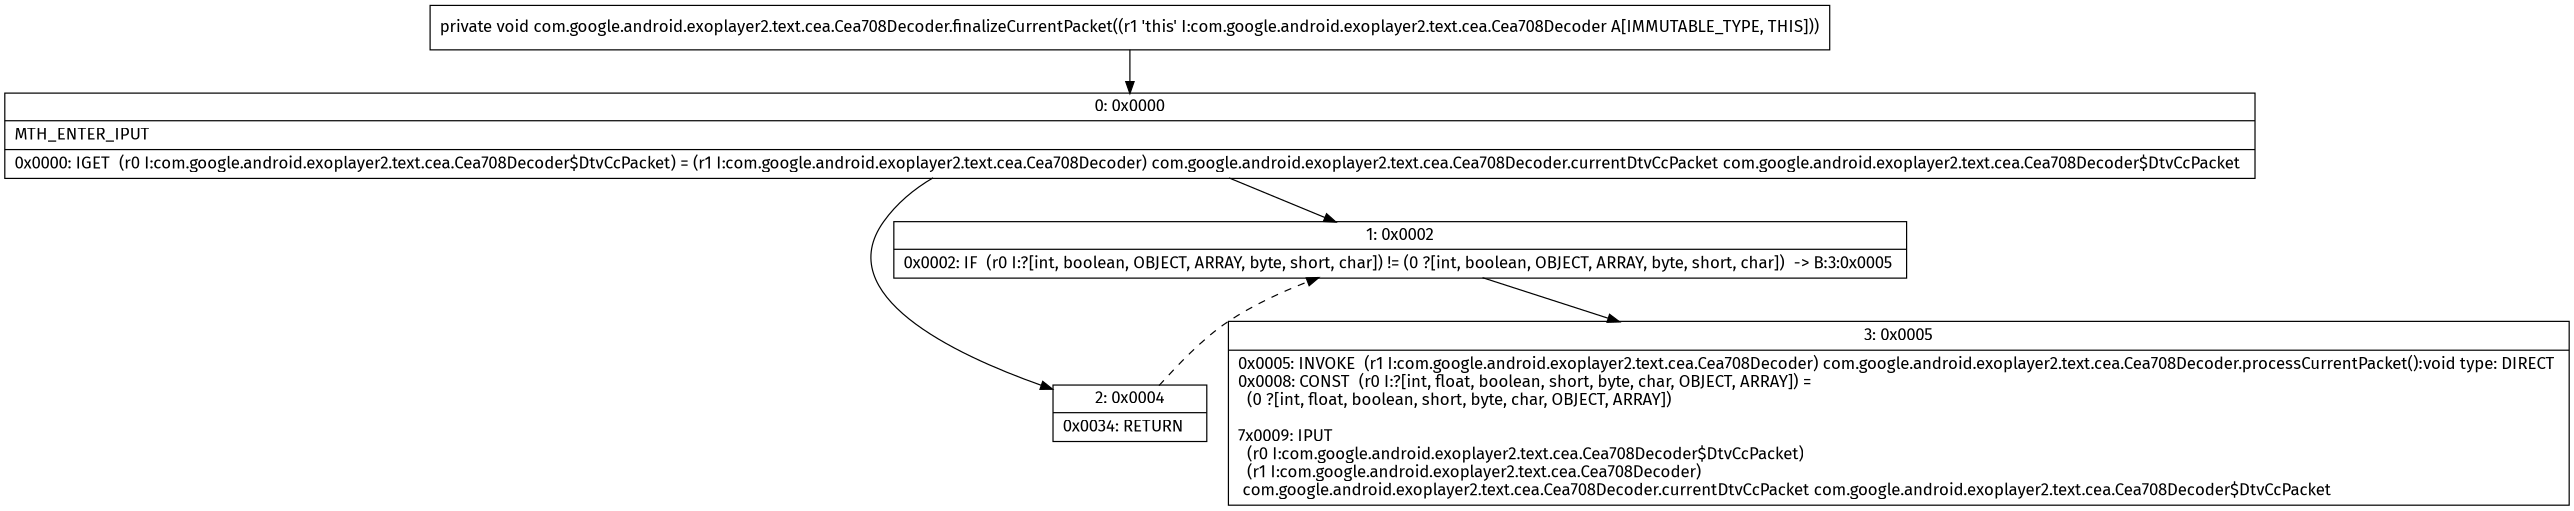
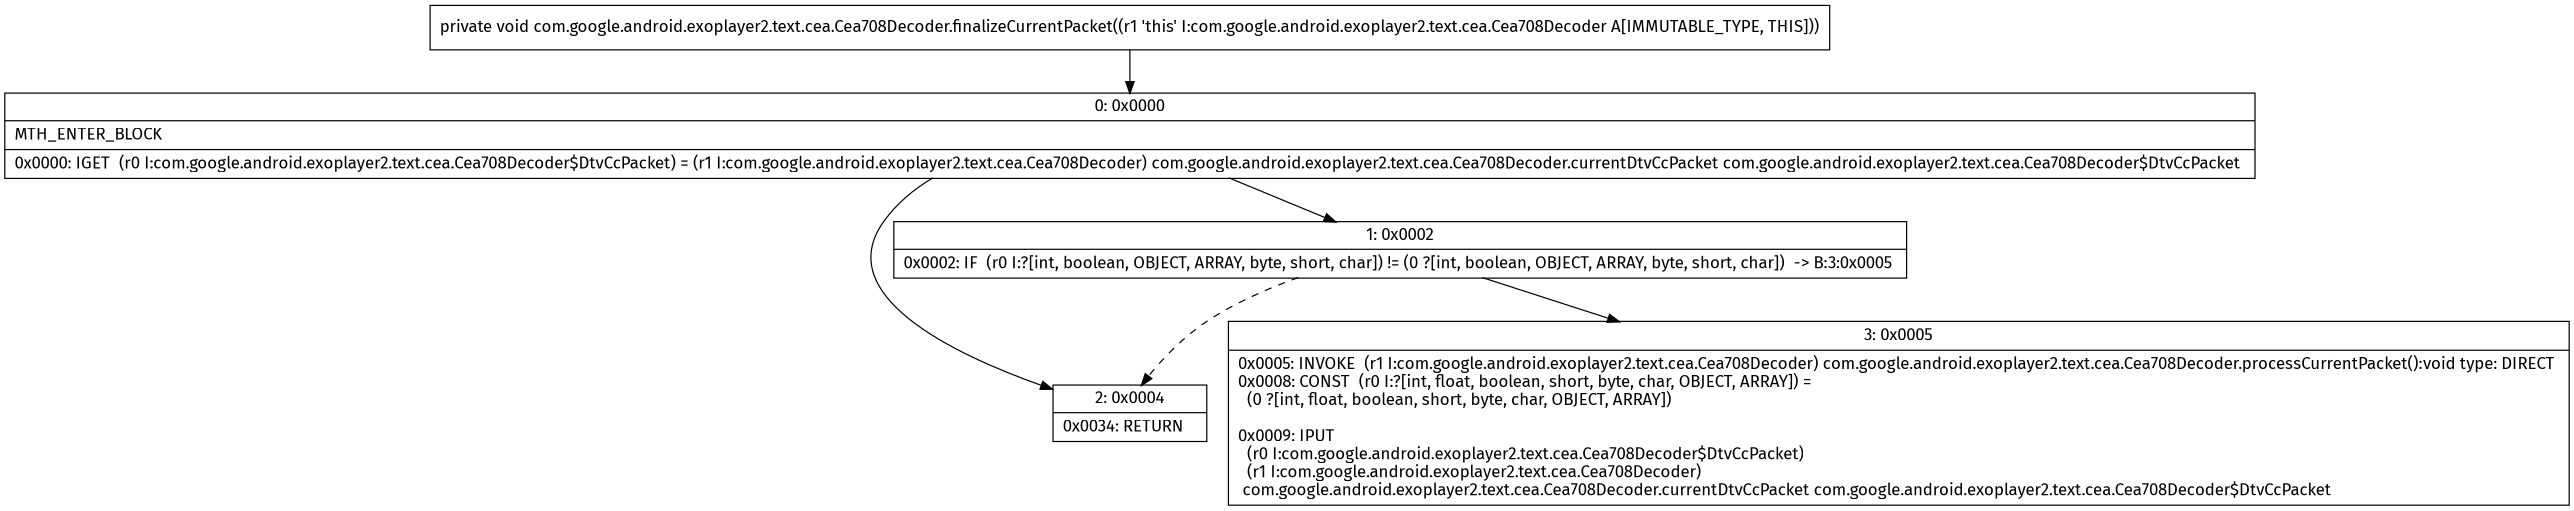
node "0: 0x0000": text "MTH_ENTER_IPUT" -> "MTH_ENTER_BLOCK"
edge "2: 0x0004" -> "1: 0x0002": reversed
node "3: 0x0005": text "7x0009: IPUT" -> "0x0009: IPUT"
